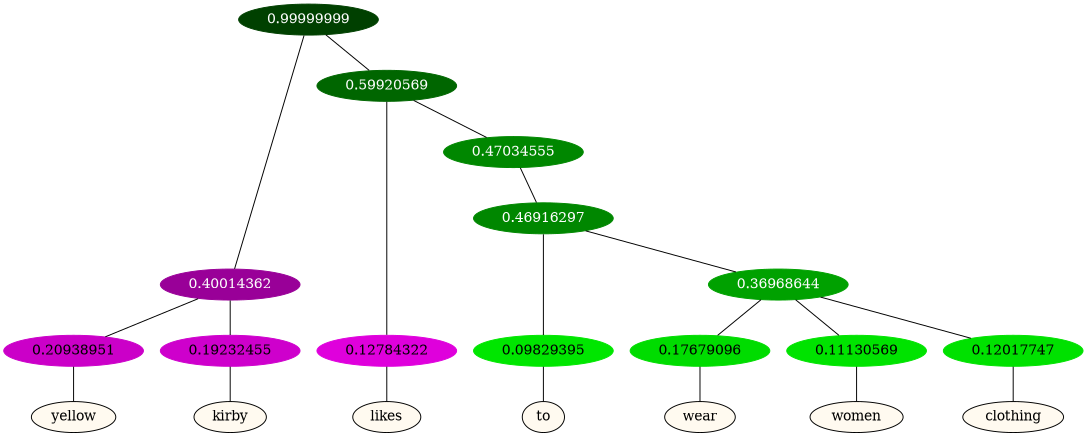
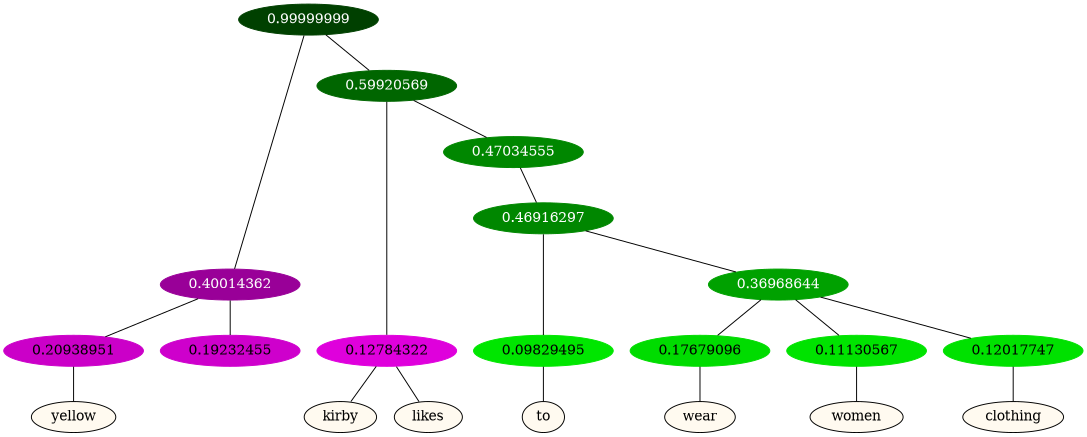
node "0.09829395": label "0.09829395" -> "0.09829495"
node "0.11130569": label "0.11130569" -> "0.11130567"
edge "0.19232455" -- "kirby": now "0.12784322" -- "kirby"
